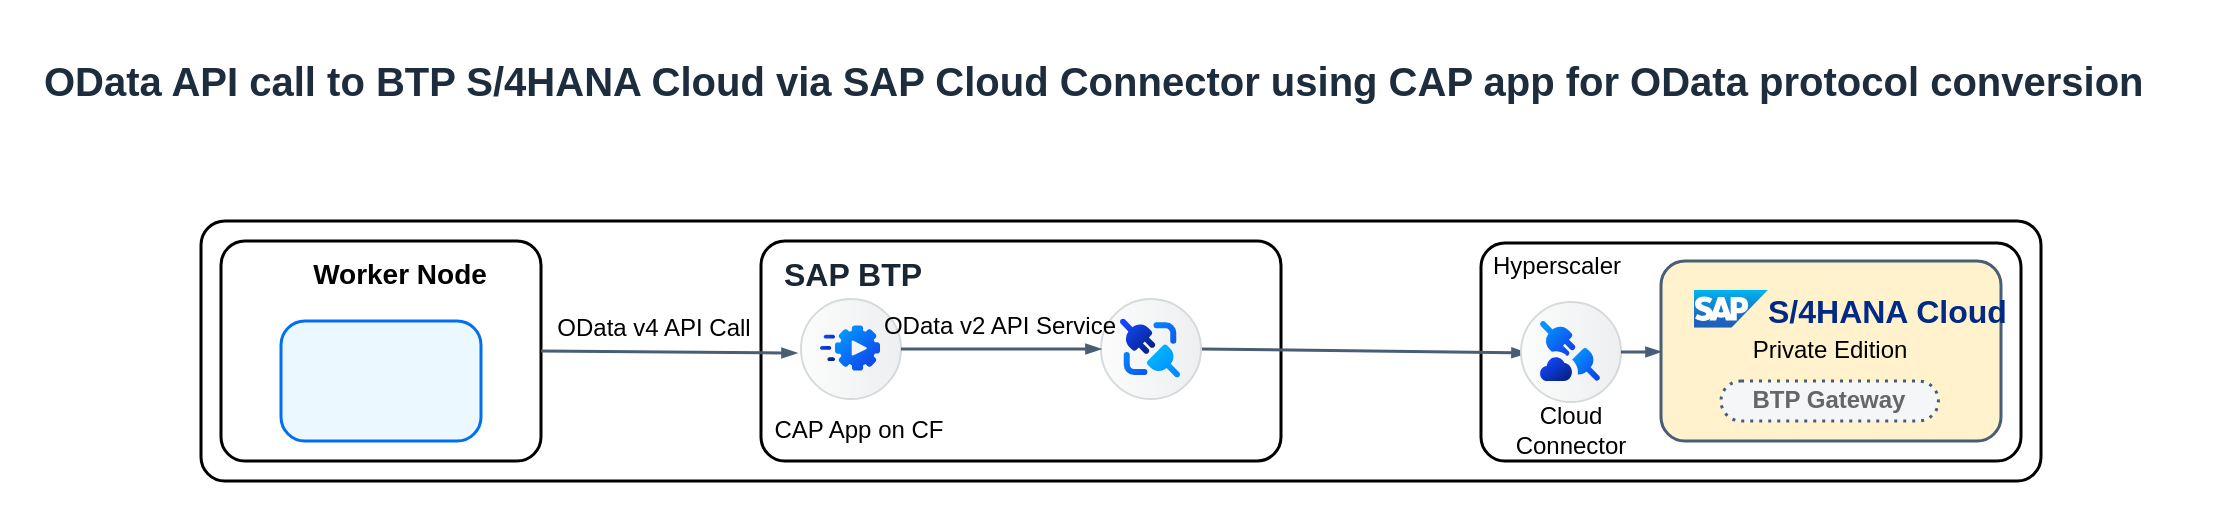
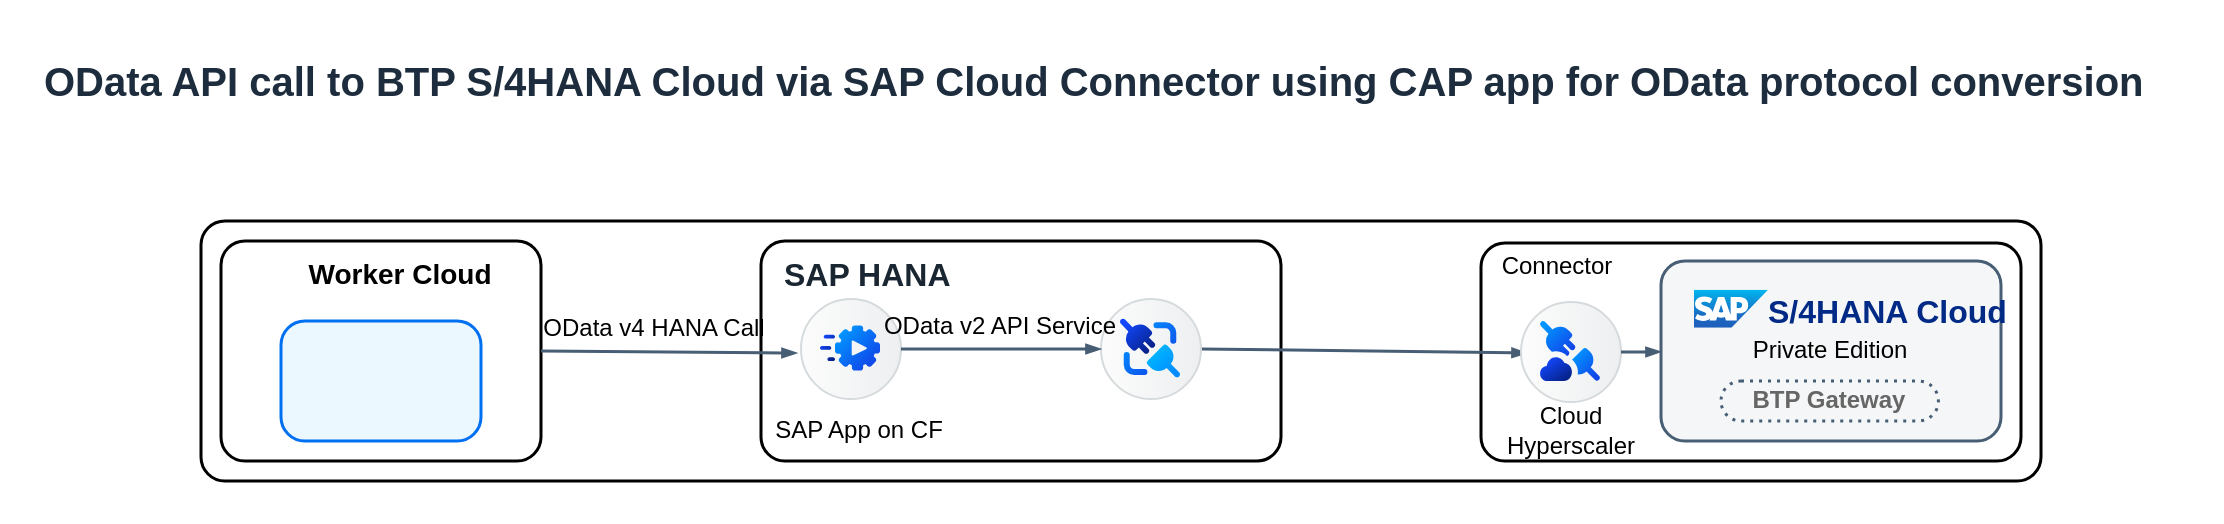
node "Hyperscaler": label "Hyperscaler" -> "Connector"
node "Worker Node": label "Worker Node" -> "Worker Cloud"
node "SAP BTP": label "SAP BTP" -> "SAP HANA"
node "OData v4 API Call": label "OData v4 API Call" -> "OData v4 HANA Call"
node "Private Edition": fillcolor #fff2cc -> #f5f6f7
node "CAP App on CF": label "CAP App on CF" -> "SAP App on CF"
node "Cloud Connector": label "Cloud Connector" -> "Cloud Hyperscaler"
